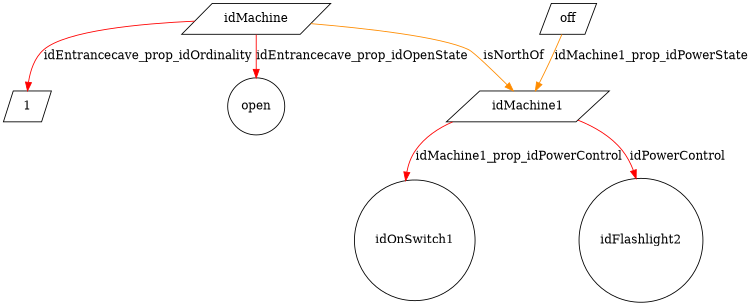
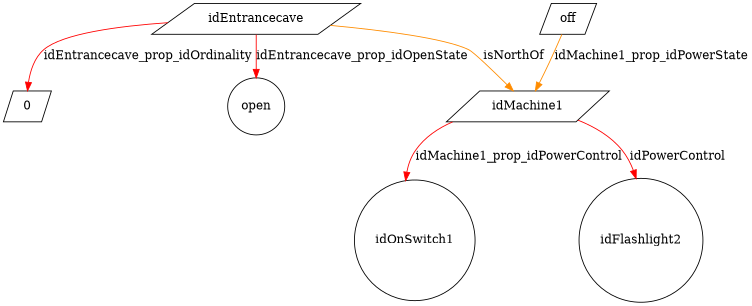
node "idMachine": label "idMachine" -> "idEntrancecave"
node "1": label "1" -> "0"
